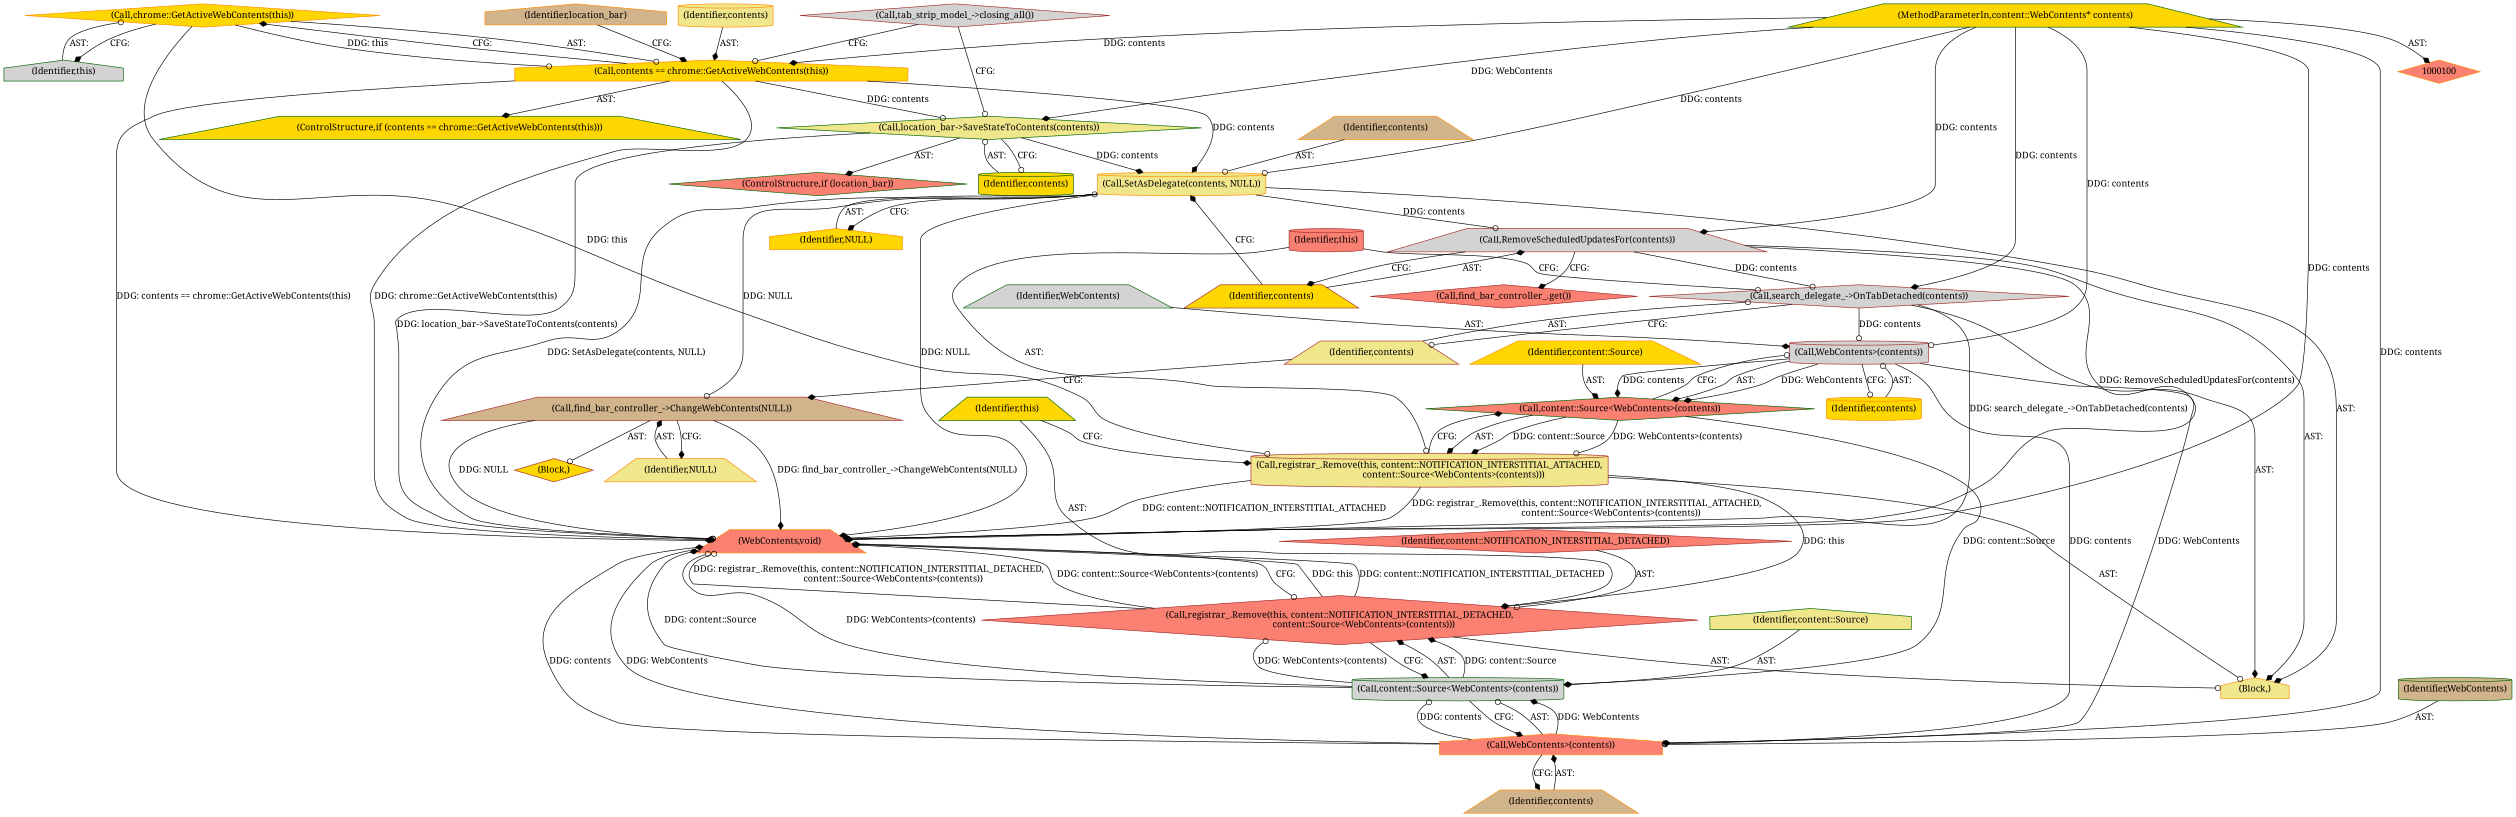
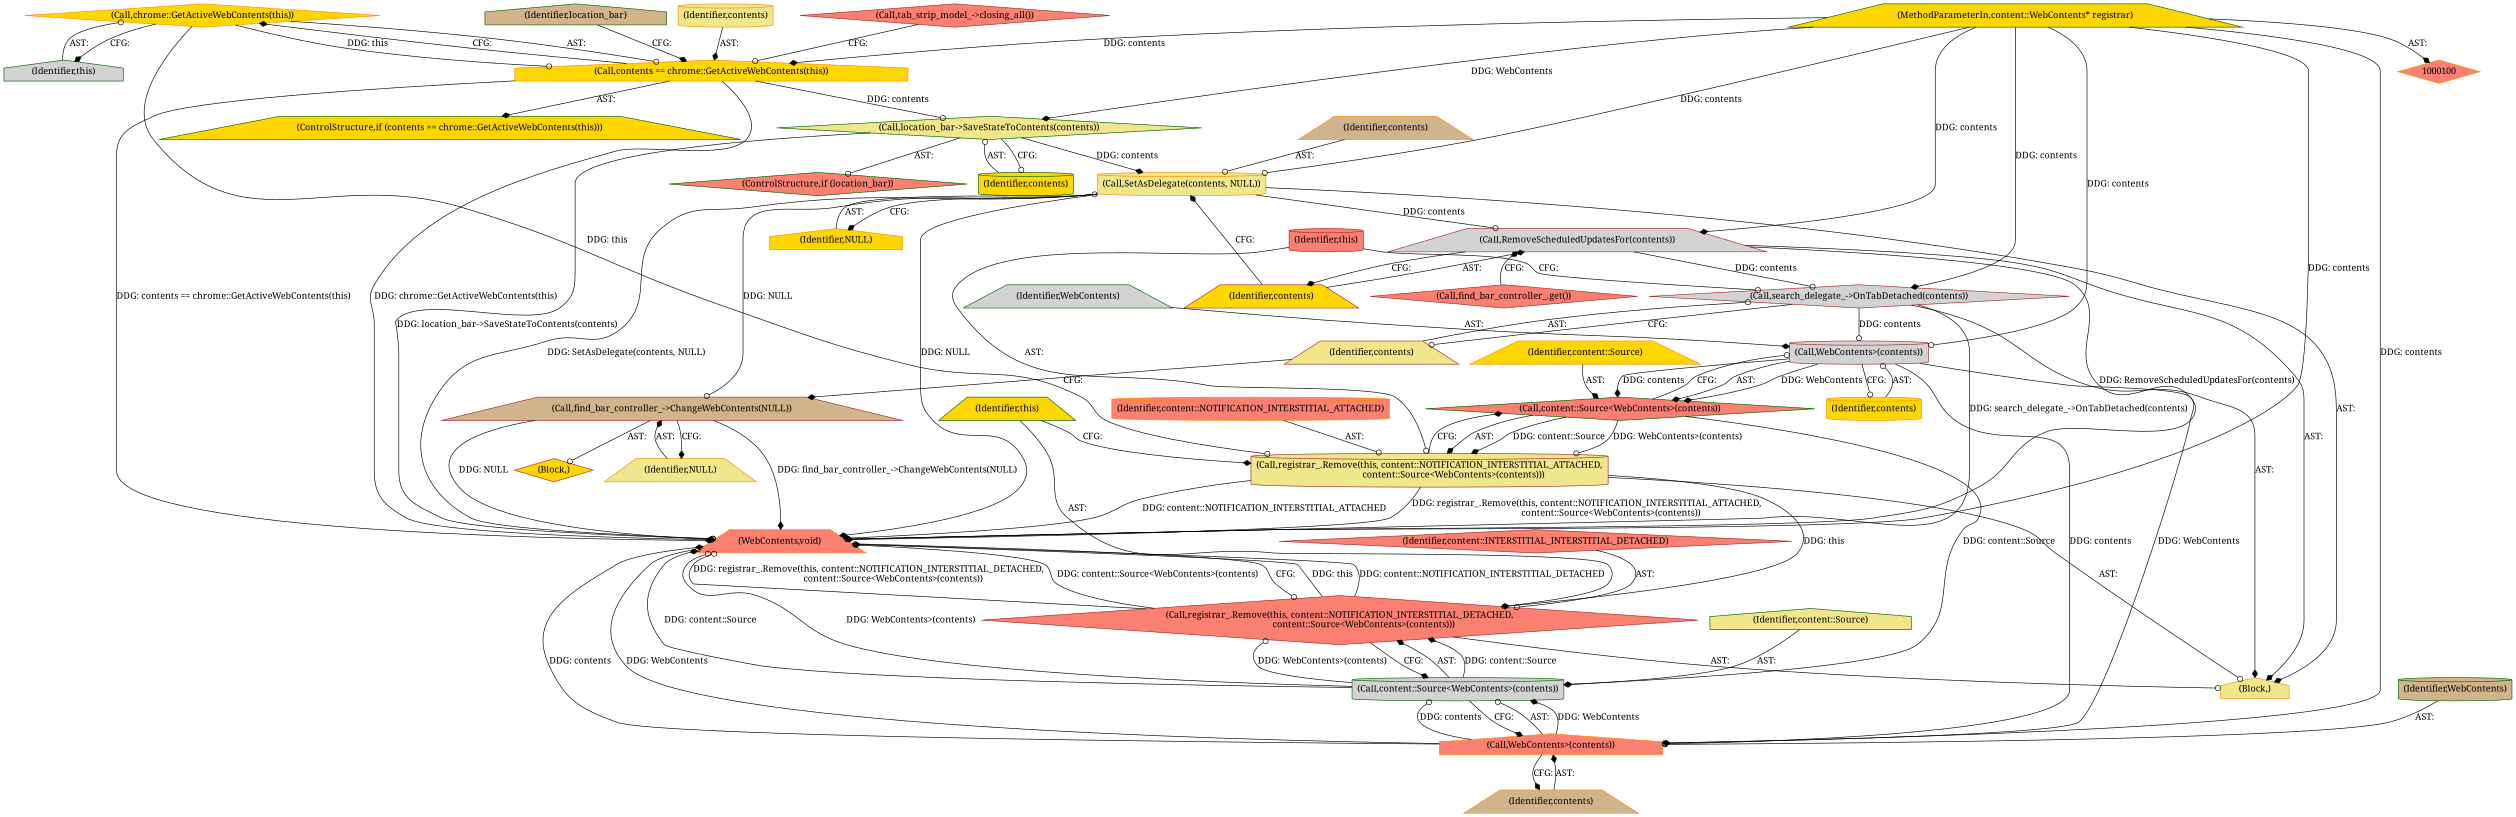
node "(Identifier,location_bar)": color darkorange -> darkgreen
node "(Call,tab_strip_model_->closing_all())": fillcolor lightgrey -> salmon
node "(MethodParameterIn,content::WebContents* contents)": label "(MethodParameterIn,content::WebContents* contents)" -> "(MethodParameterIn,content::WebContents* registrar)"
edge "(Call,tab_strip_model_->closing_all())" -> "(Call,location_bar->SaveStateToContents(contents))": removed, label "CFG:"
edge "(Call,contents == chrome::GetActiveWebContents(this))" -> "(Call,SetAsDelegate(contents, NULL))": removed, label "DDG: contents"
edge "(Call,location_bar->SaveStateToContents(contents))" -> "(ControlStructure,if (location_bar))": arrowhead diamond -> odot
edge "(Call,RemoveScheduledUpdatesFor(contents))" -> "(Call,find_bar_controller_.get())": reversed
node "(Identifier,content::NOTIFICATION_INTERSTITIAL_ATTACHED)": added
node "(Identifier,content::NOTIFICATION_INTERSTITIAL_DETACHED)": label "(Identifier,content::NOTIFICATION_INTERSTITIAL_DETACHED)" -> "(Identifier,content::INTERSTITIAL_INTERSTITIAL_DETACHED)"
